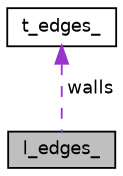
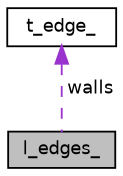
node "t_edges_": label "t_edges_" -> "t_edge_"
